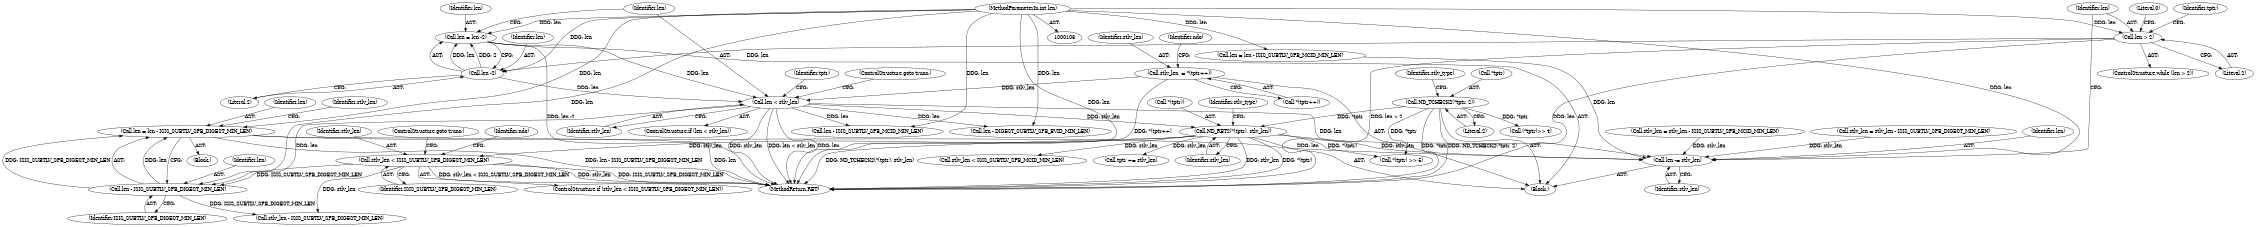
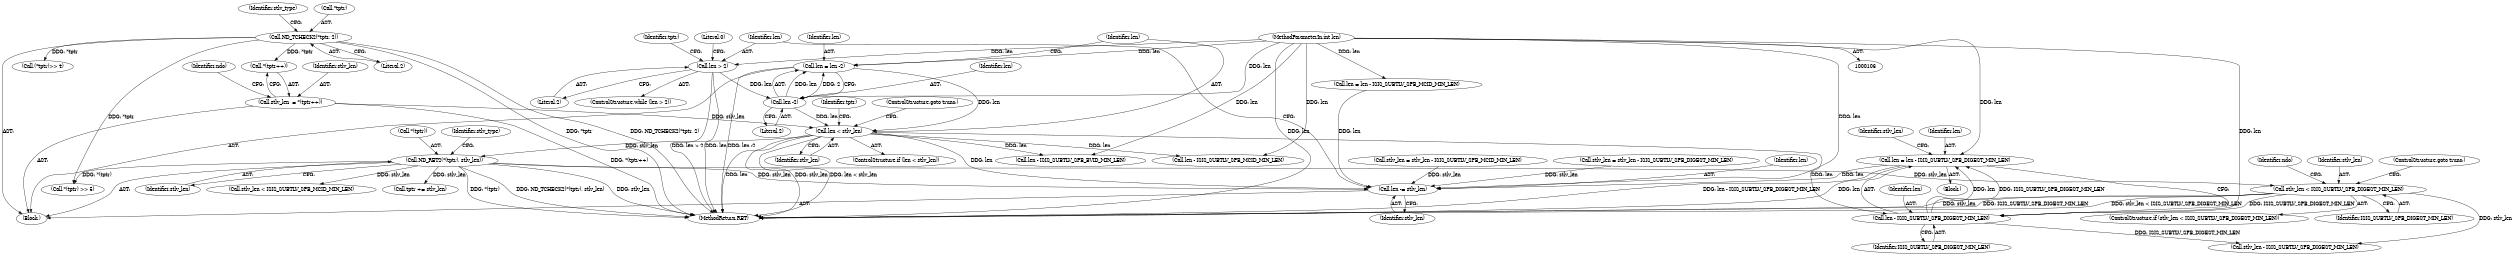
edge "(Call,ND_TCHECK2(*tptr, 2))" -> "(Call,ND_RET2(*(tptr), stlv_len))": now "(Call,ND_TCHECK2(*tptr, 2))" -> "(Call,*(tptr++))"
node "(Call,len - DIGEST_SUBTLV_SPB_BVID_MIN_LEN)": label "(Call,len - DIGEST_SUBTLV_SPB_BVID_MIN_LEN)" -> "(Call,len - ISIS_SUBTLV_SPB_BVID_MIN_LEN)"
